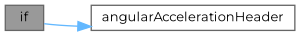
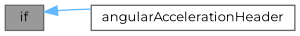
edge "if" -> "angularAccelerationHeader": reversed
